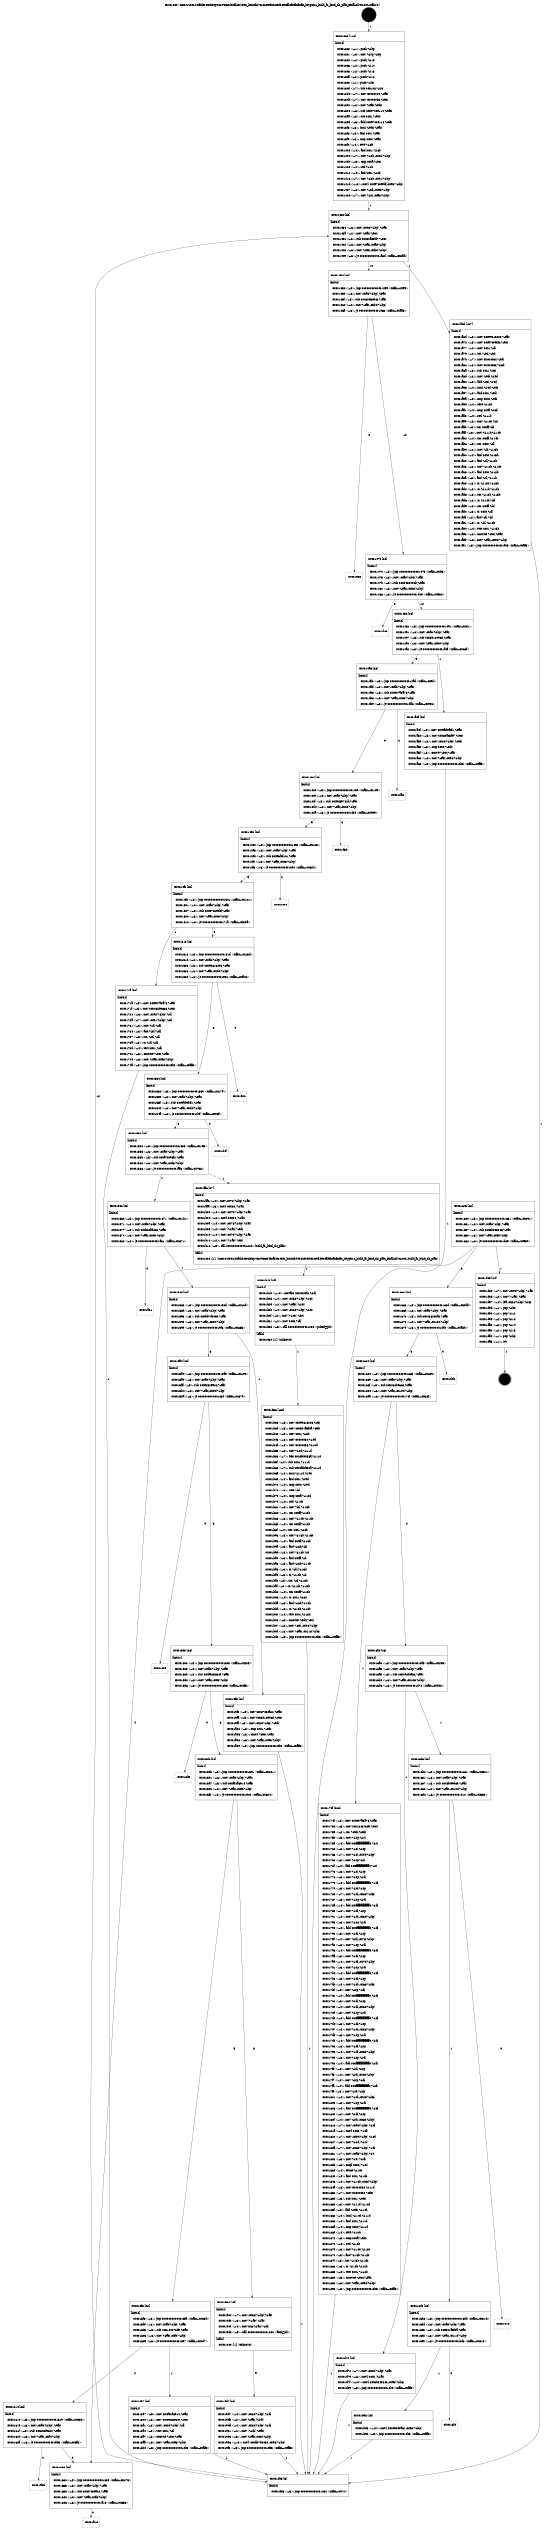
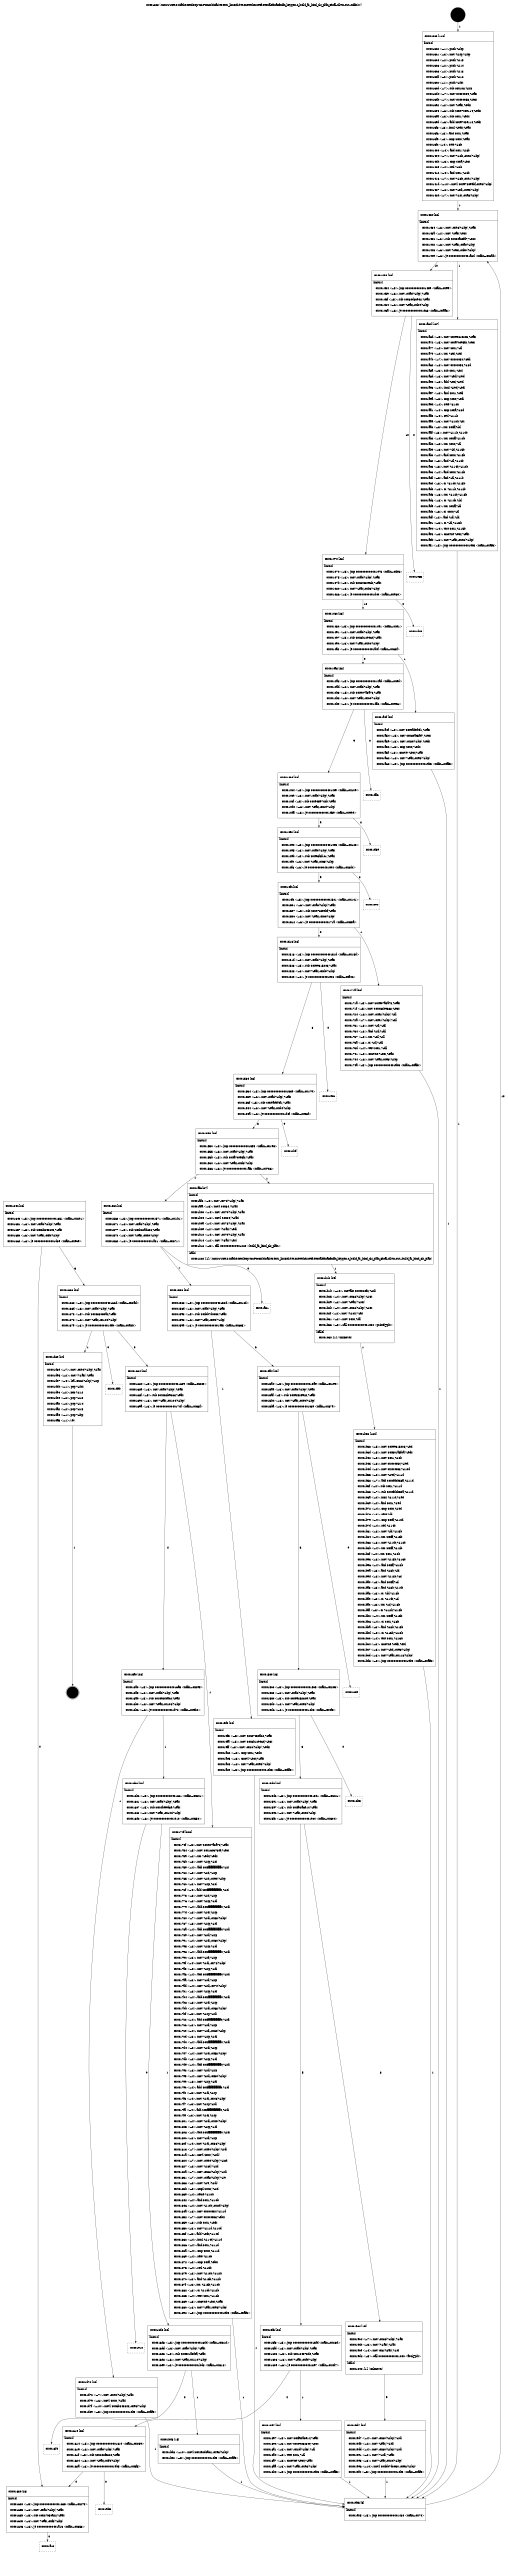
edge "0x40164c [28]" -> "0x401d8e [24]": now "0x401668 [28]" -> "0x401d8e [24]"
